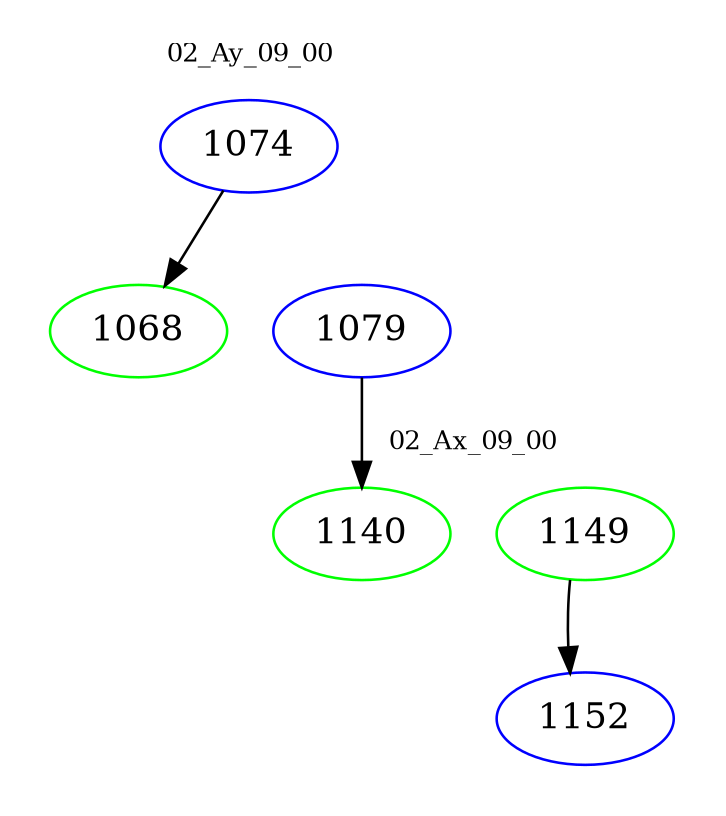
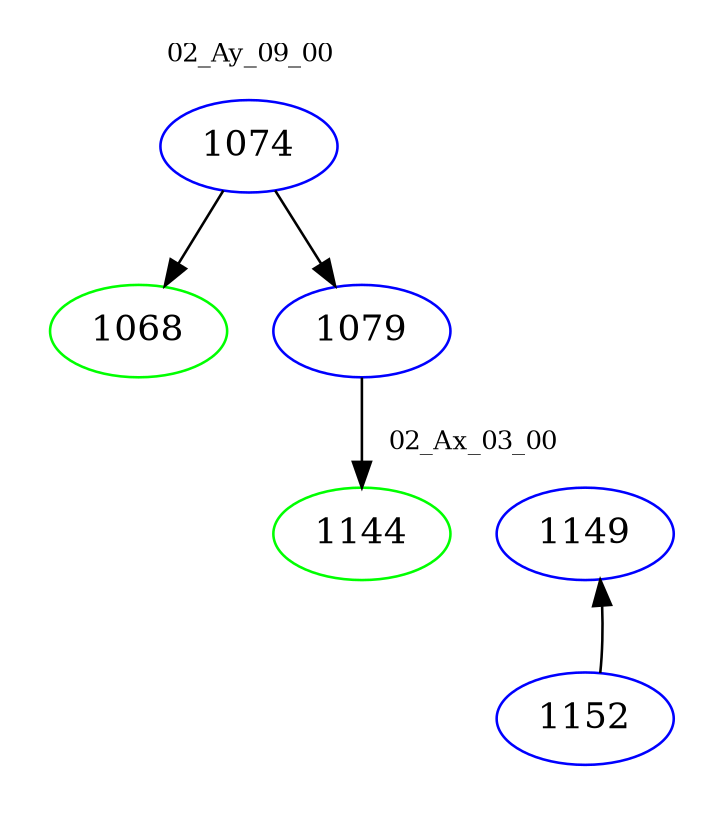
edge "1074" -> "1079": added
cluster "02_Ax_09_00": label "02_Ax_09_00" -> "02_Ax_03_00"
node "1140": label "1140" -> "1144"
node "1149": color green -> blue
edge "1149" -> "1152": reversed
